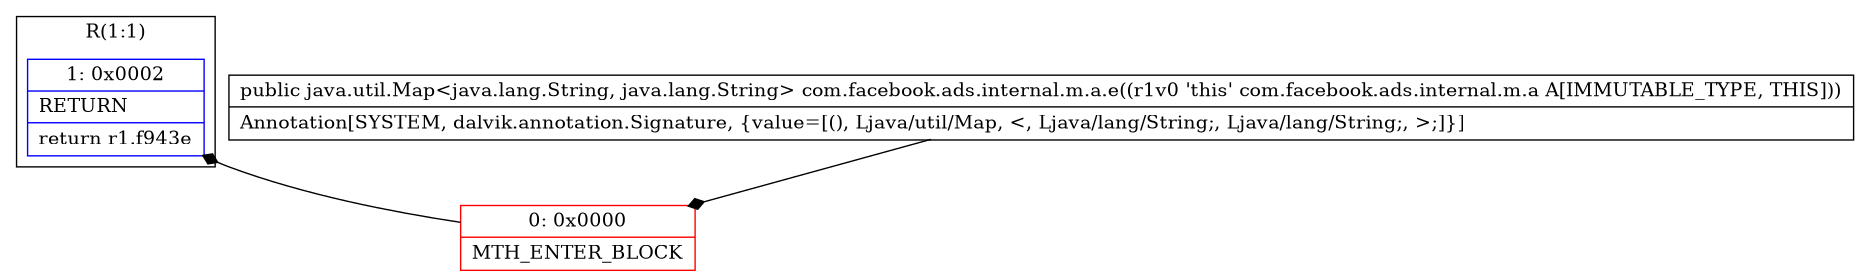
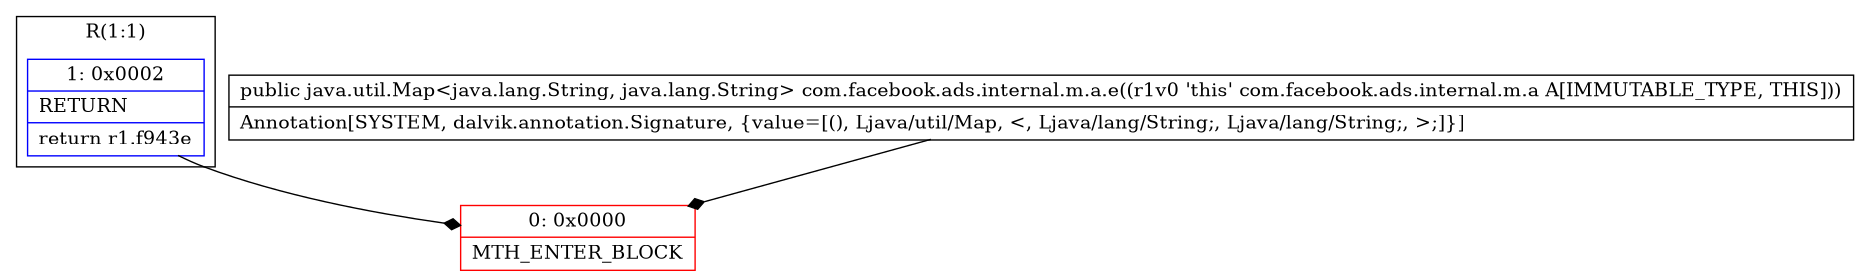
edge "0: 0x0000" -> "1: 0x0002": reversed
